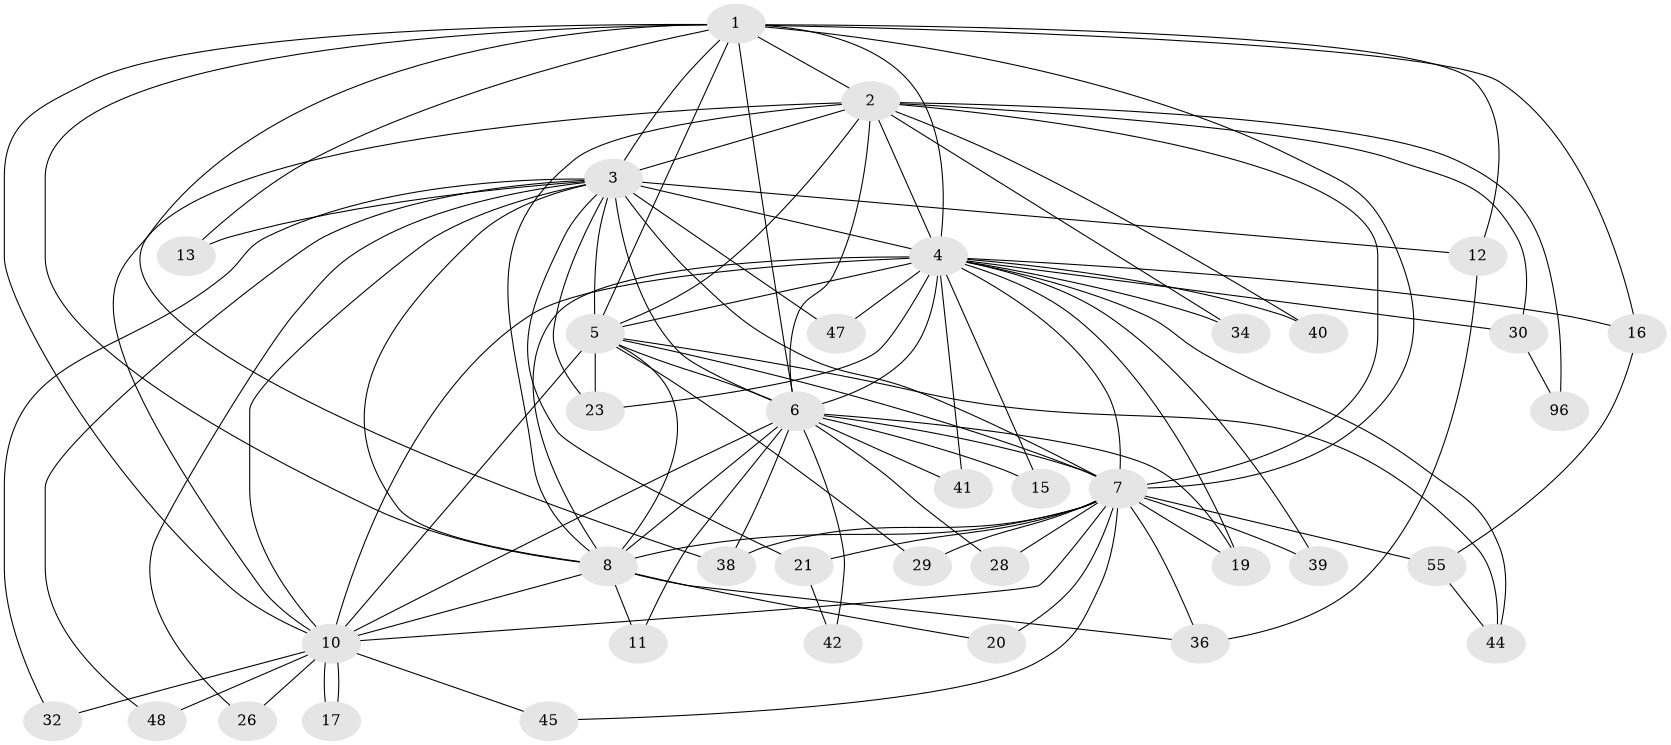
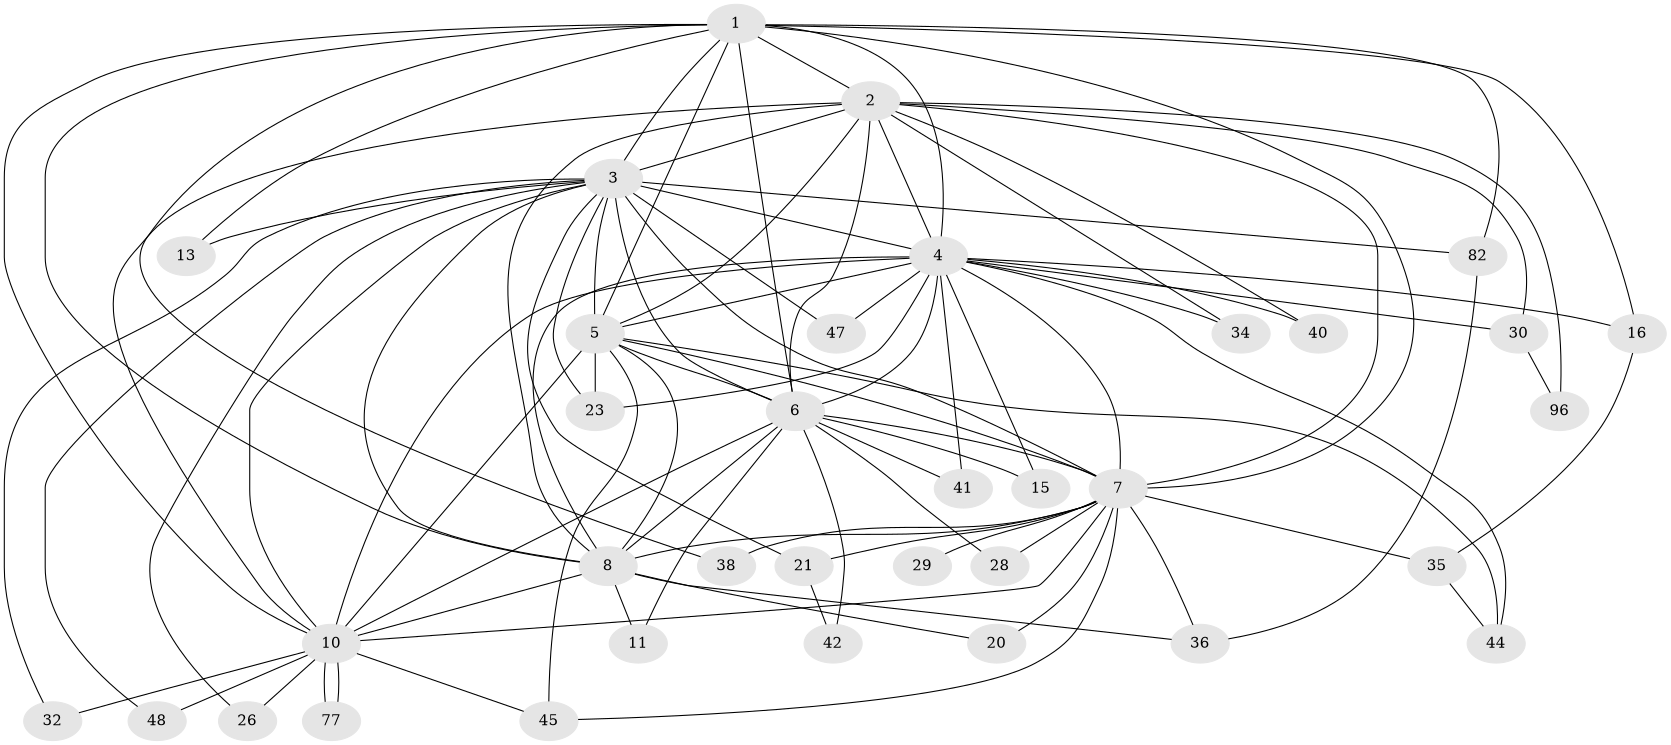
node "12": label "12" -> "82"
edge "5" -- "29": now "5" -- "45"
edge "6" -- "38": removed
node "19": removed
node "39": removed
node "55": label "55" -> "35"
node "17": label "17" -> "77"
